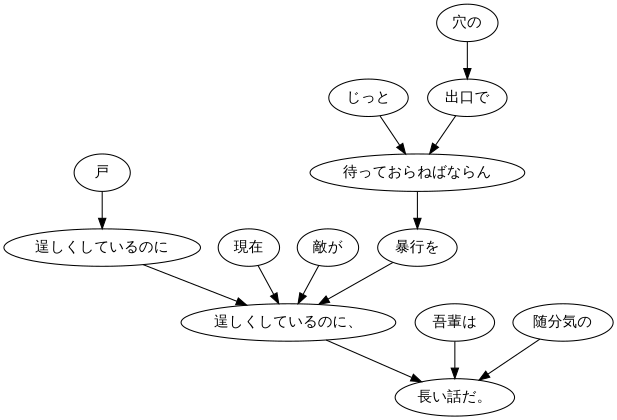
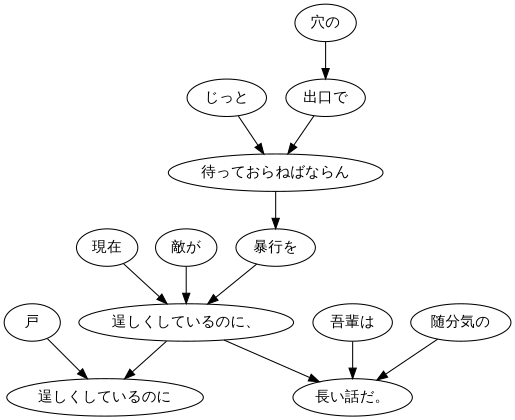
edge "逞しくしているのに" -> "逞しくしているのに、": reversed
